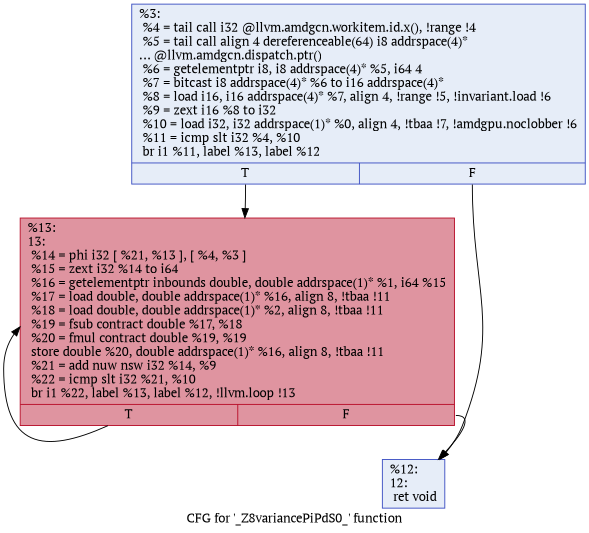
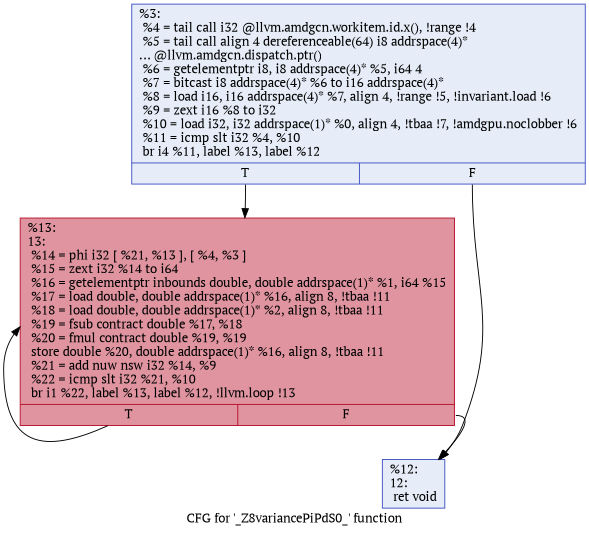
node "%3:": text "br i1 %11, label %13, label %12" -> "br i4 %11, label %13, label %12"
